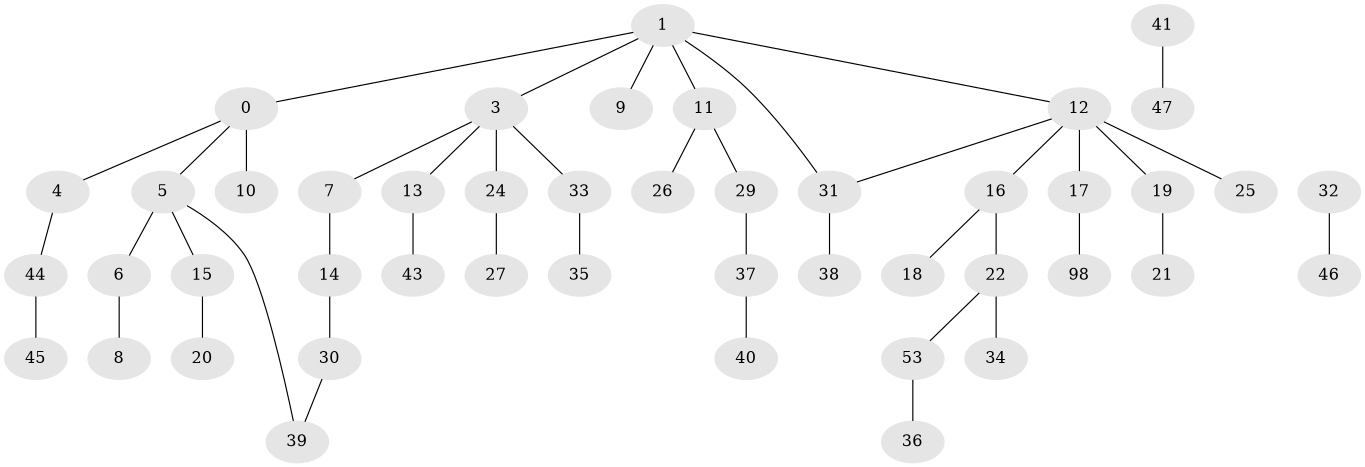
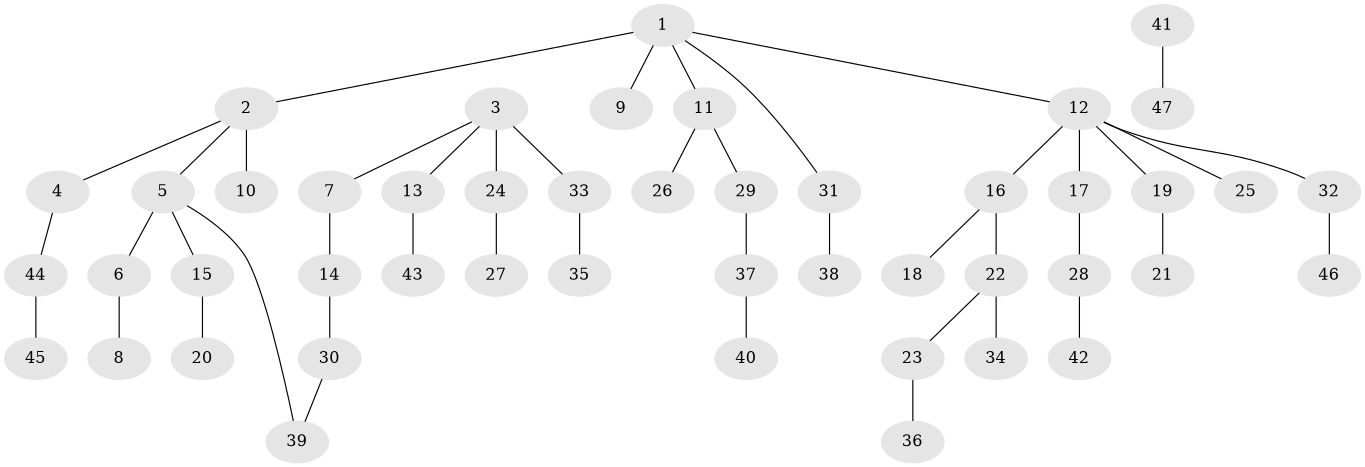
edge "1" -- "3": removed
node "0": label "0" -> "2"
edge "12" -- "31": now "12" -- "32"
node "98": label "98" -> "28"
node "53": label "53" -> "23"
node "42": added
